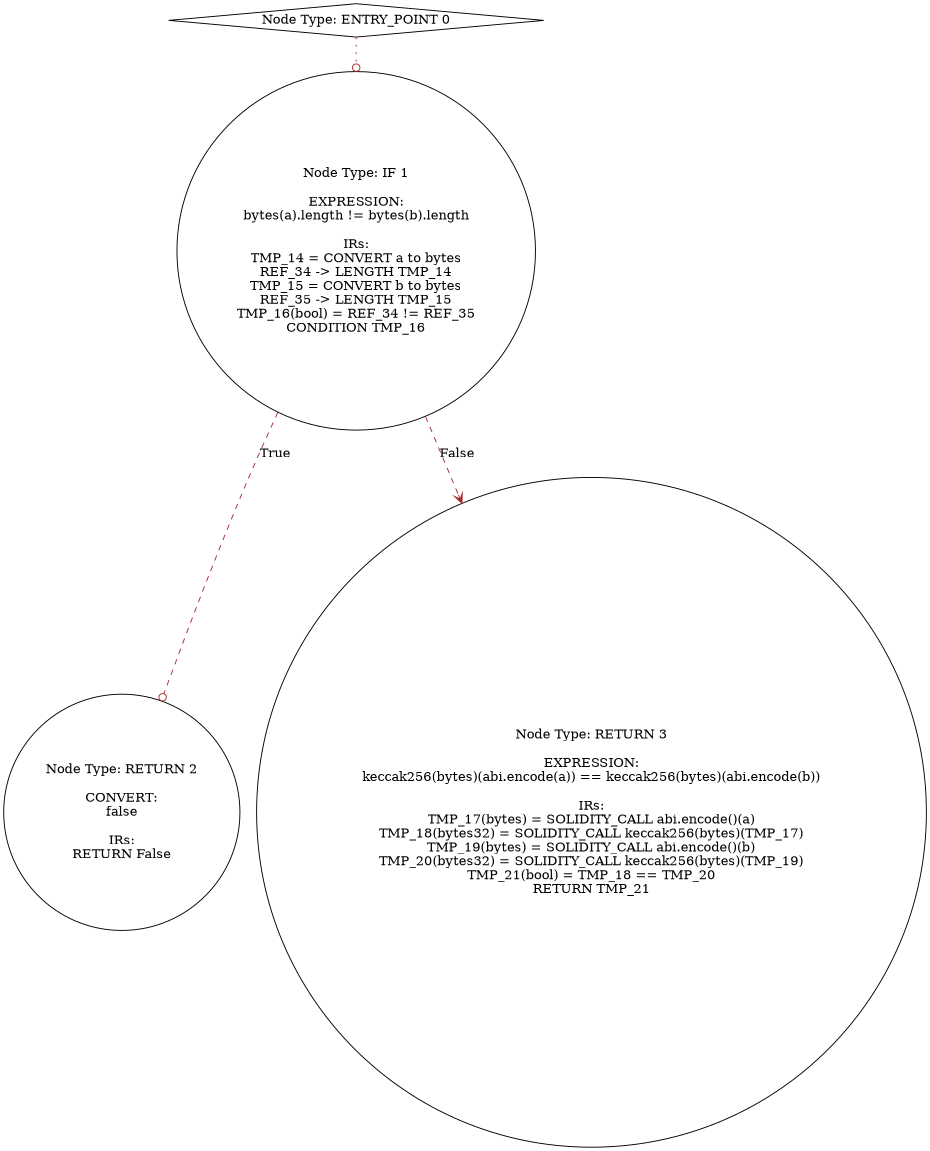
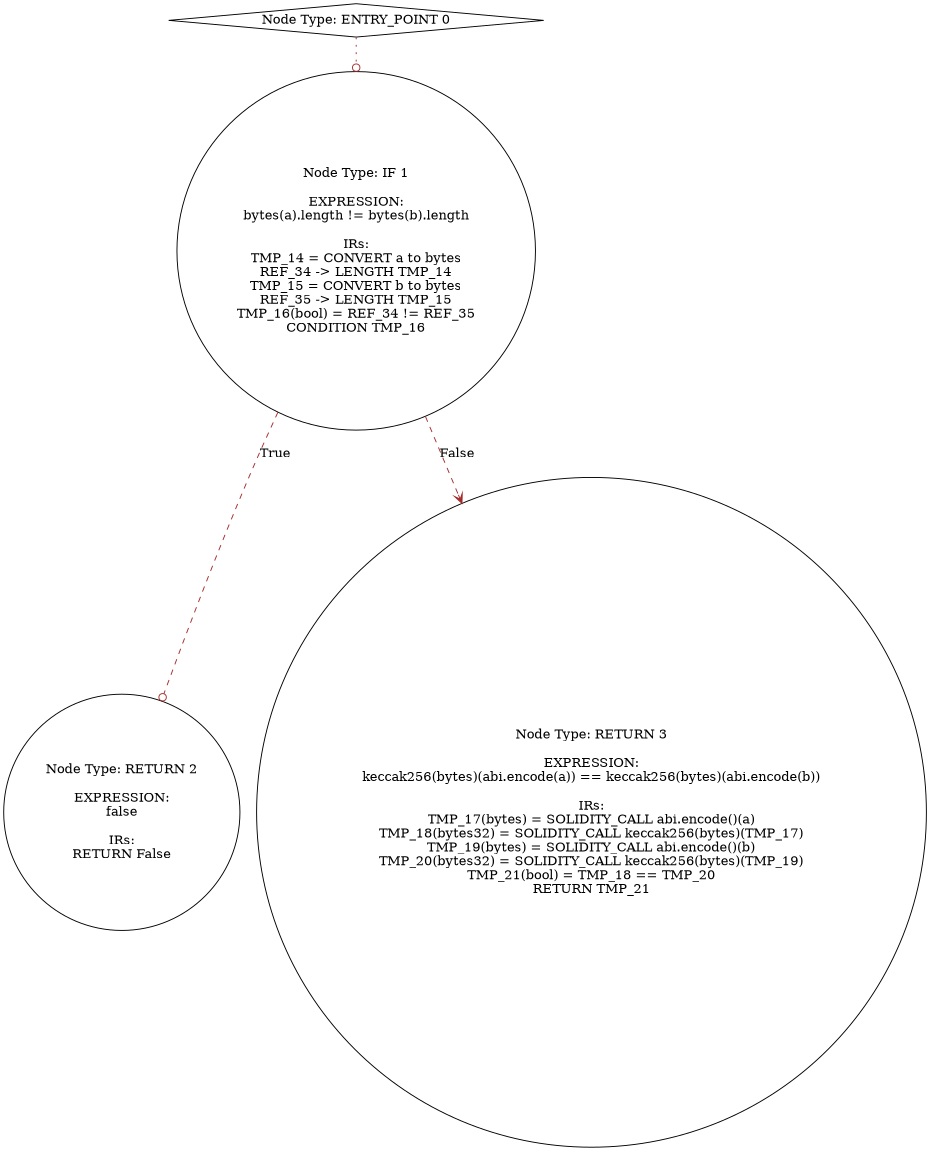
node "Node Type: RETURN 2 CONVERT: false IRs: RETURN False": label "Node Type: RETURN 2 CONVERT: false IRs: RETURN False" -> "Node Type: RETURN 2 EXPRESSION: false IRs: RETURN False"
